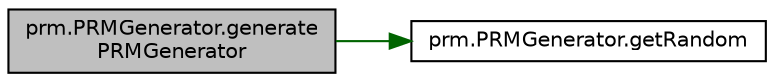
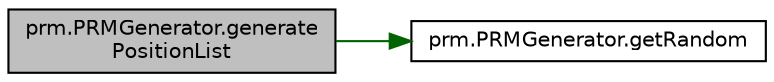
node "prm.PRMGenerator.generate PRMGenerator": label "prm.PRMGenerator.generate PRMGenerator" -> "prm.PRMGenerator.generate PositionList"
